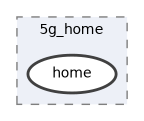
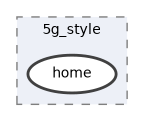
cluster "5g_home": label "5g_home" -> "5g_style"
